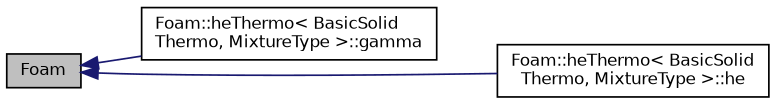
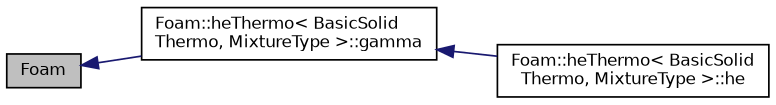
edge "Foam::heThermo< BasicSolid Thermo, MixtureType >::he" -> "Foam": now "Foam::heThermo< BasicSolid Thermo, MixtureType >::he" -> "Foam::heThermo< BasicSolid Thermo, MixtureType >::gamma"
